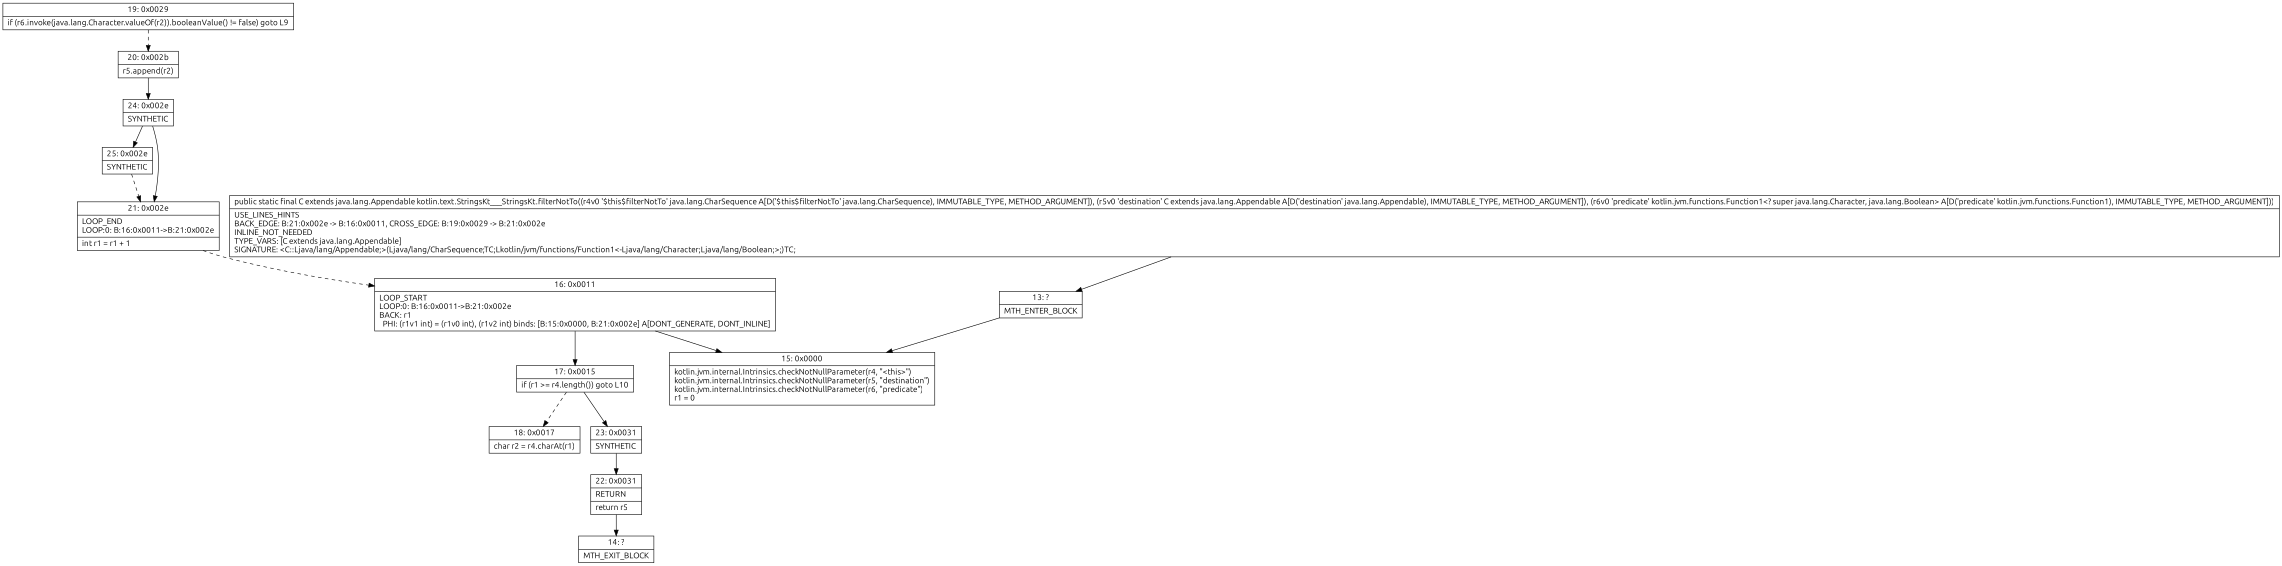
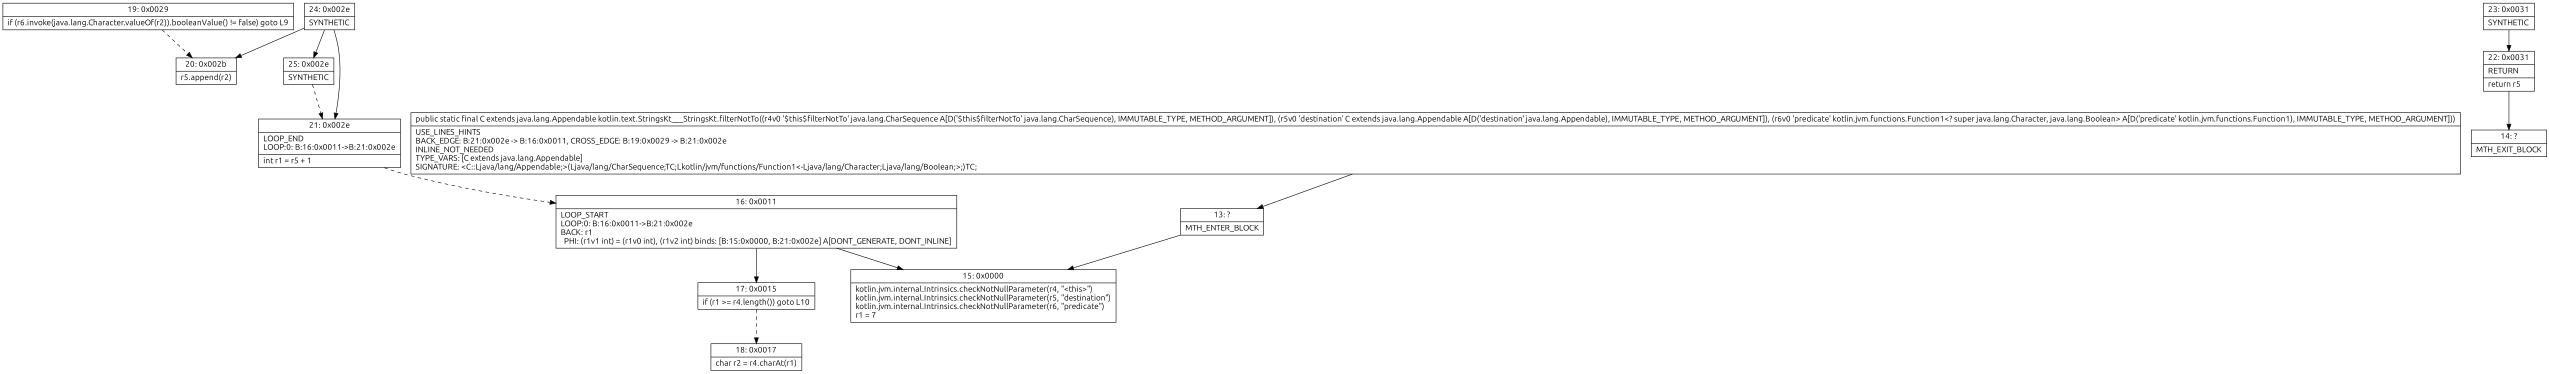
edge "20: 0x002b" -> "24: 0x002e": reversed
node "21: 0x002e": text "int r1 = r1 + 1" -> "int r1 = r5 + 1"
node "15: 0x0000": text "r1 = 0" -> "r1 = 7"
edge "17: 0x0015" -> "23: 0x0031": removed
